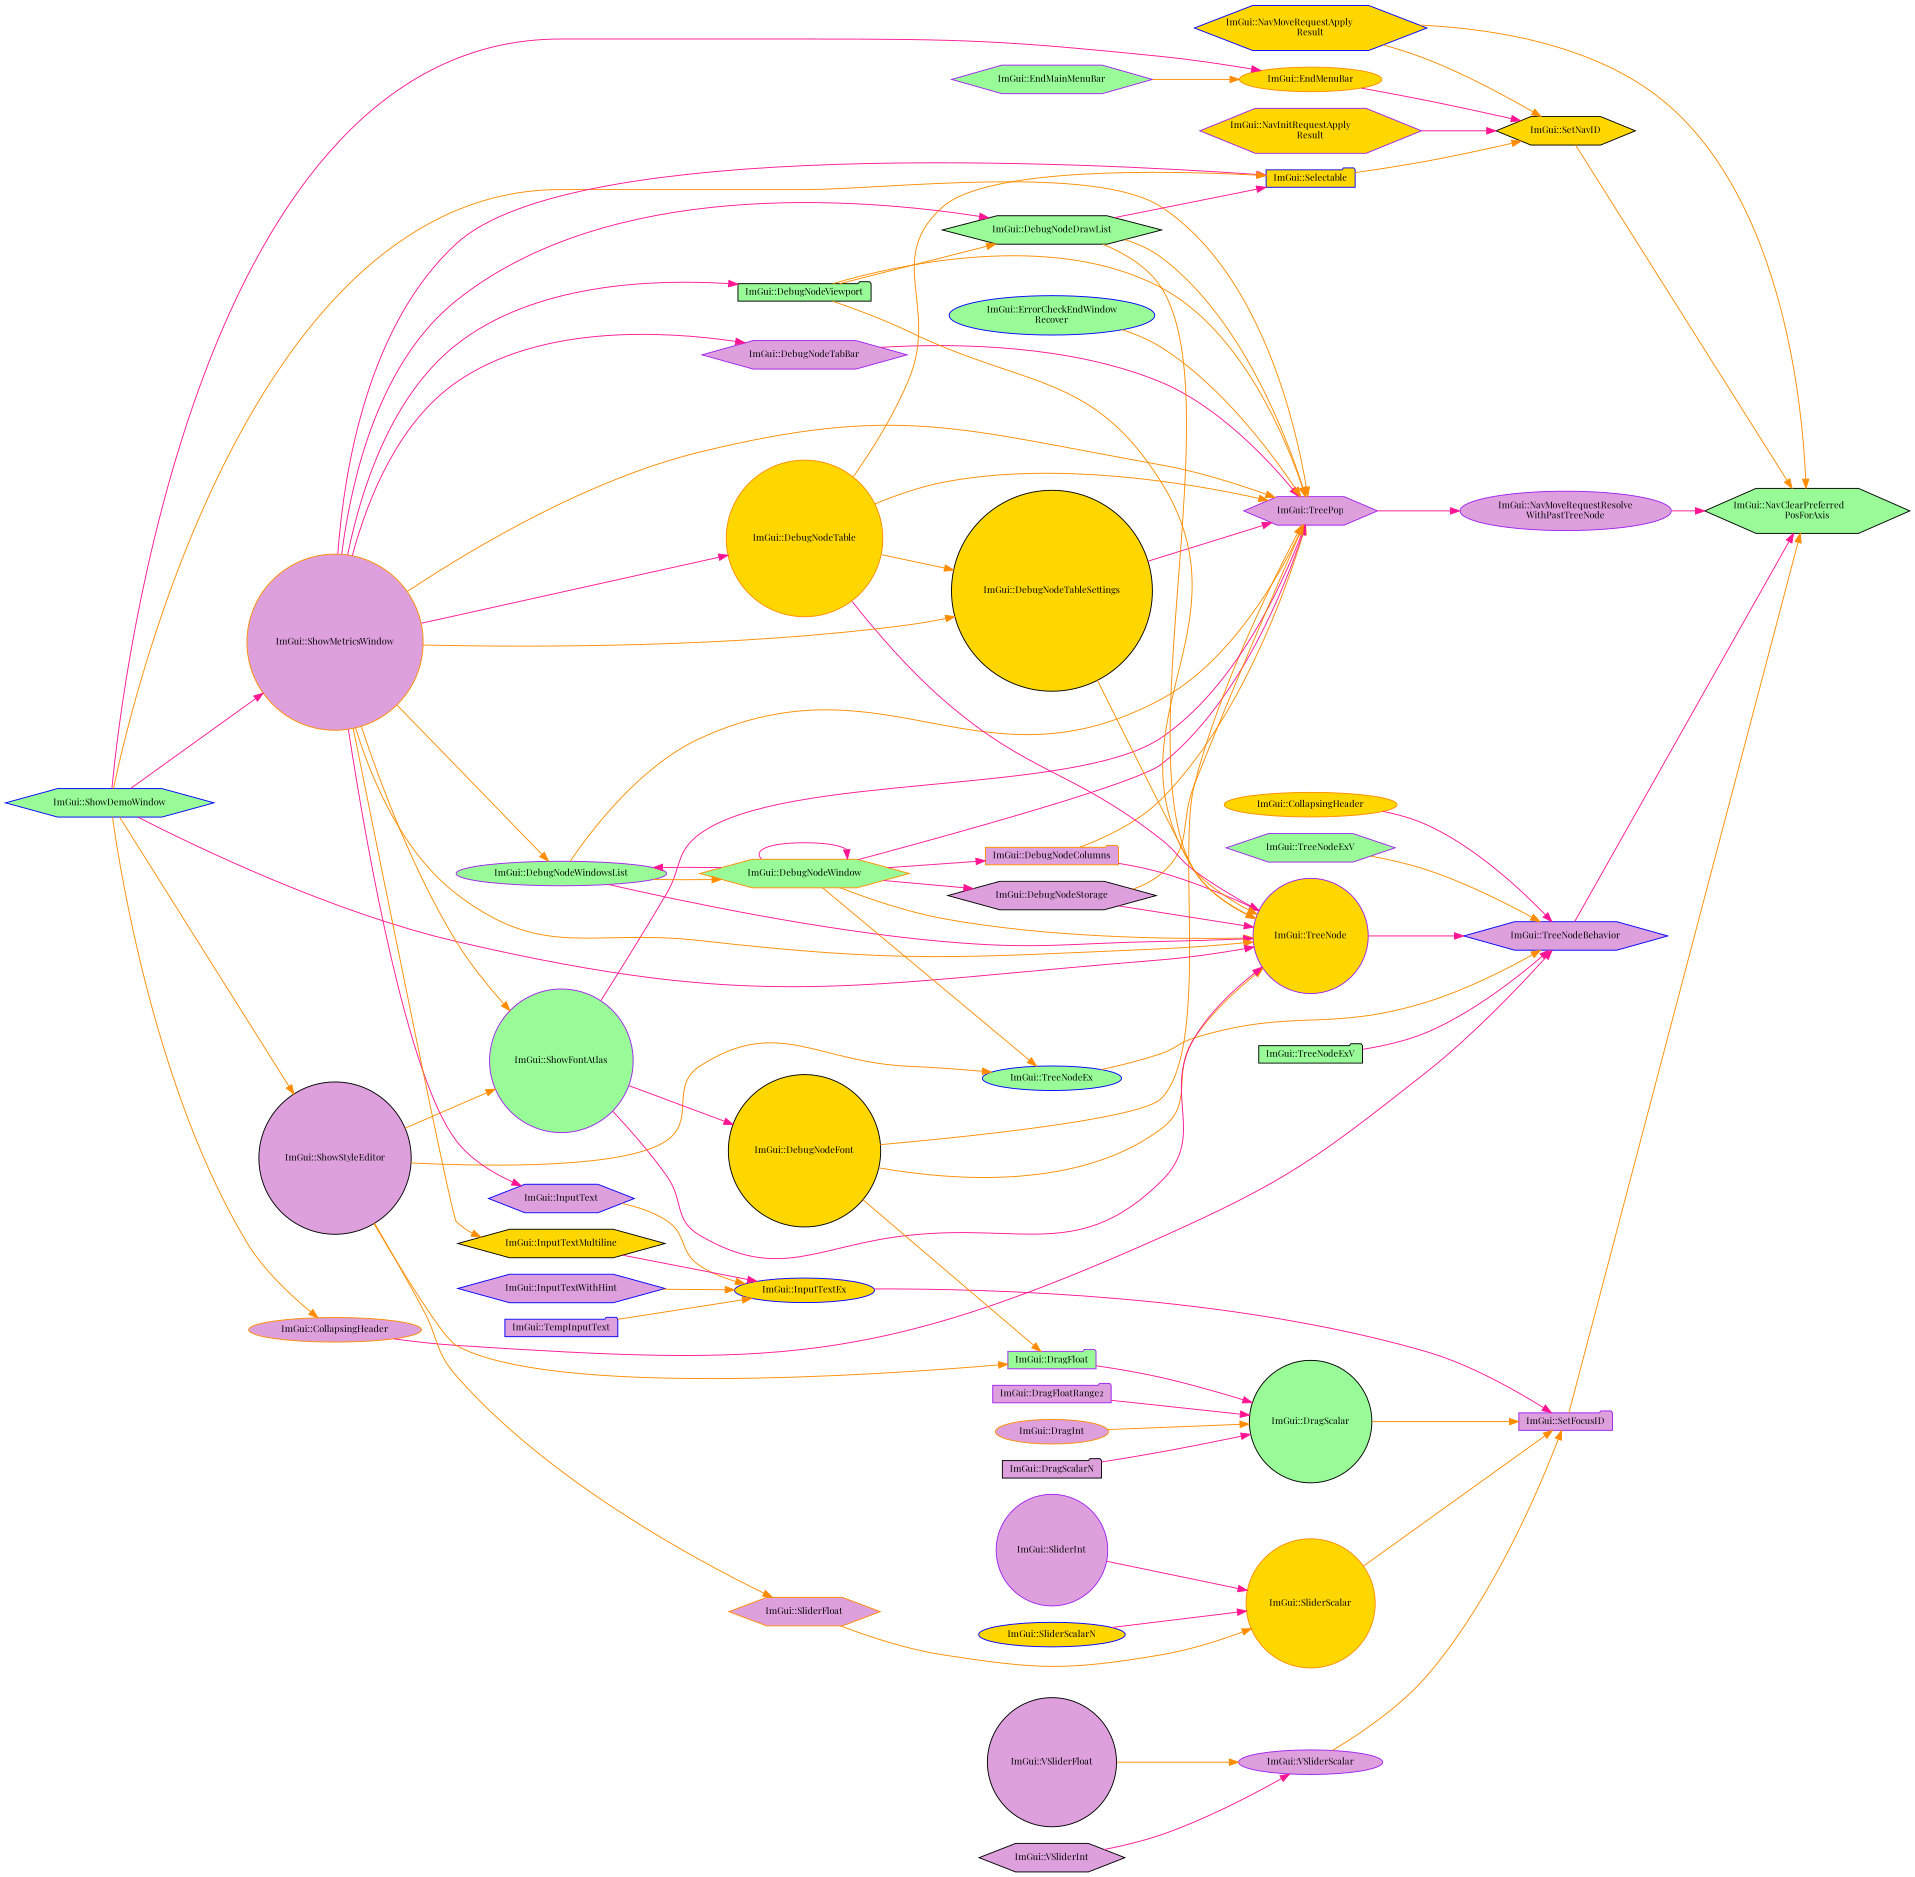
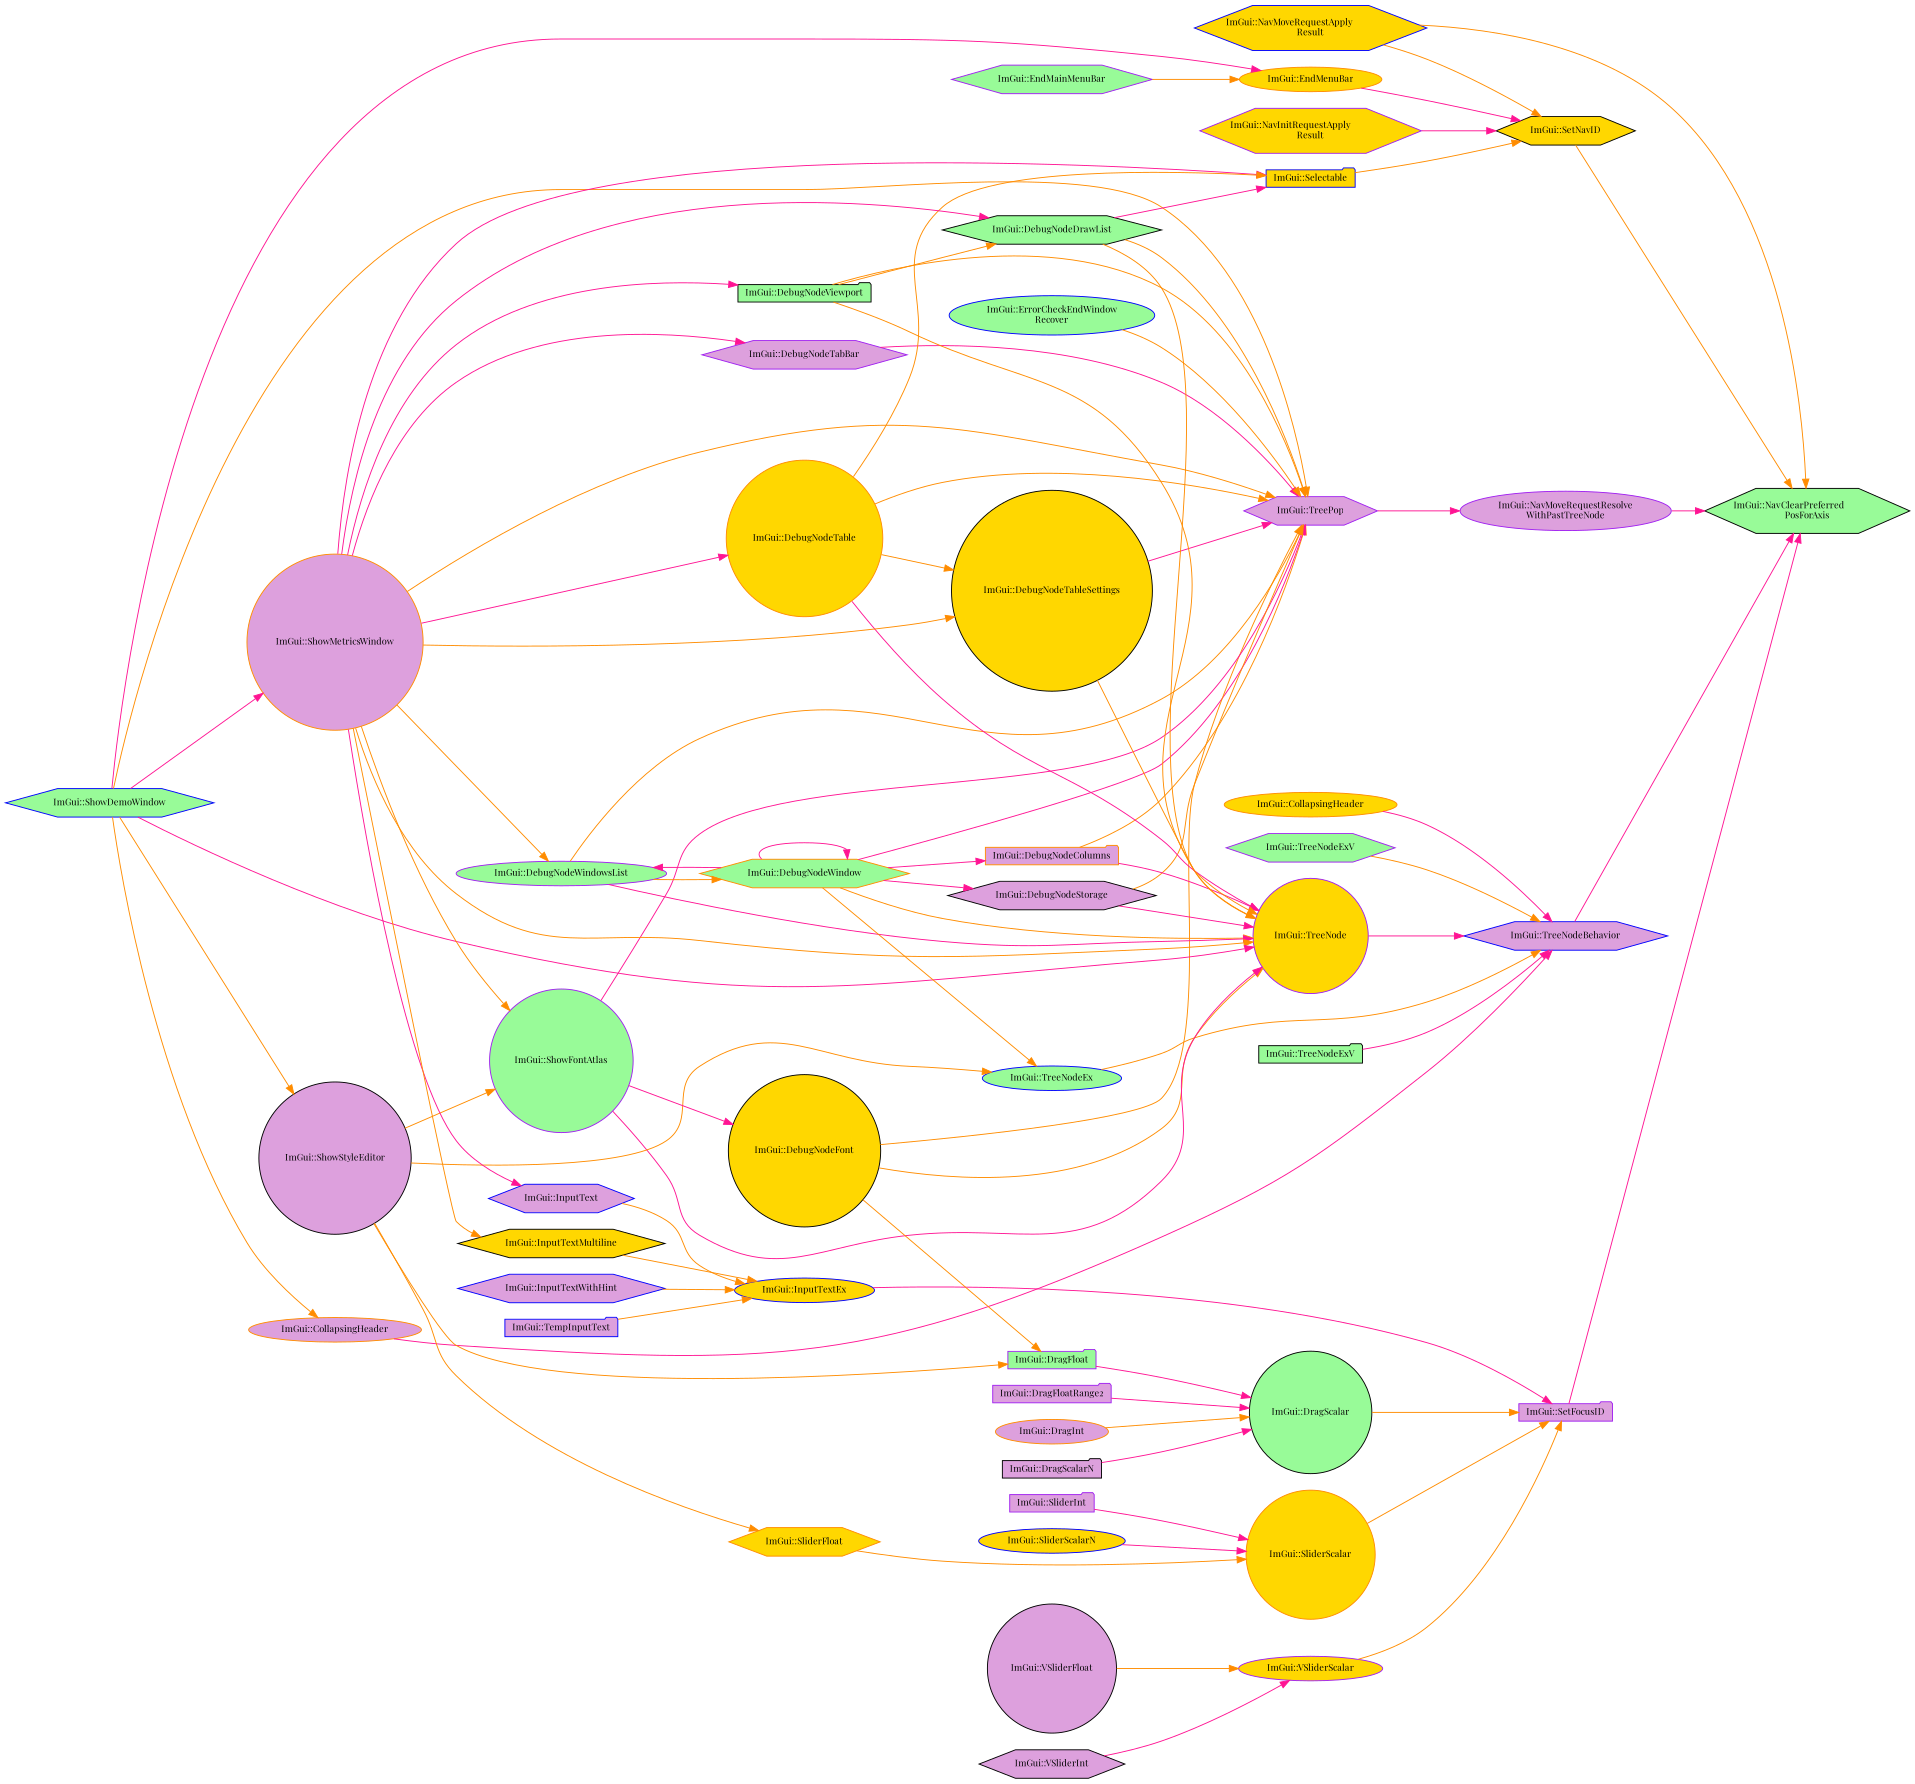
edge "ImGui::SetFocusID" -> "ImGui::NavClearPreferred PosForAxis": color darkorange -> deeppink
edge "ImGui::InputTextMultiline" -> "ImGui::InputTextEx": color deeppink -> darkorange
node "ImGui::SliderInt": shape circle -> folder
node "ImGui::SliderFloat": fillcolor plum -> gold
node "ImGui::VSliderScalar": fillcolor plum -> gold
